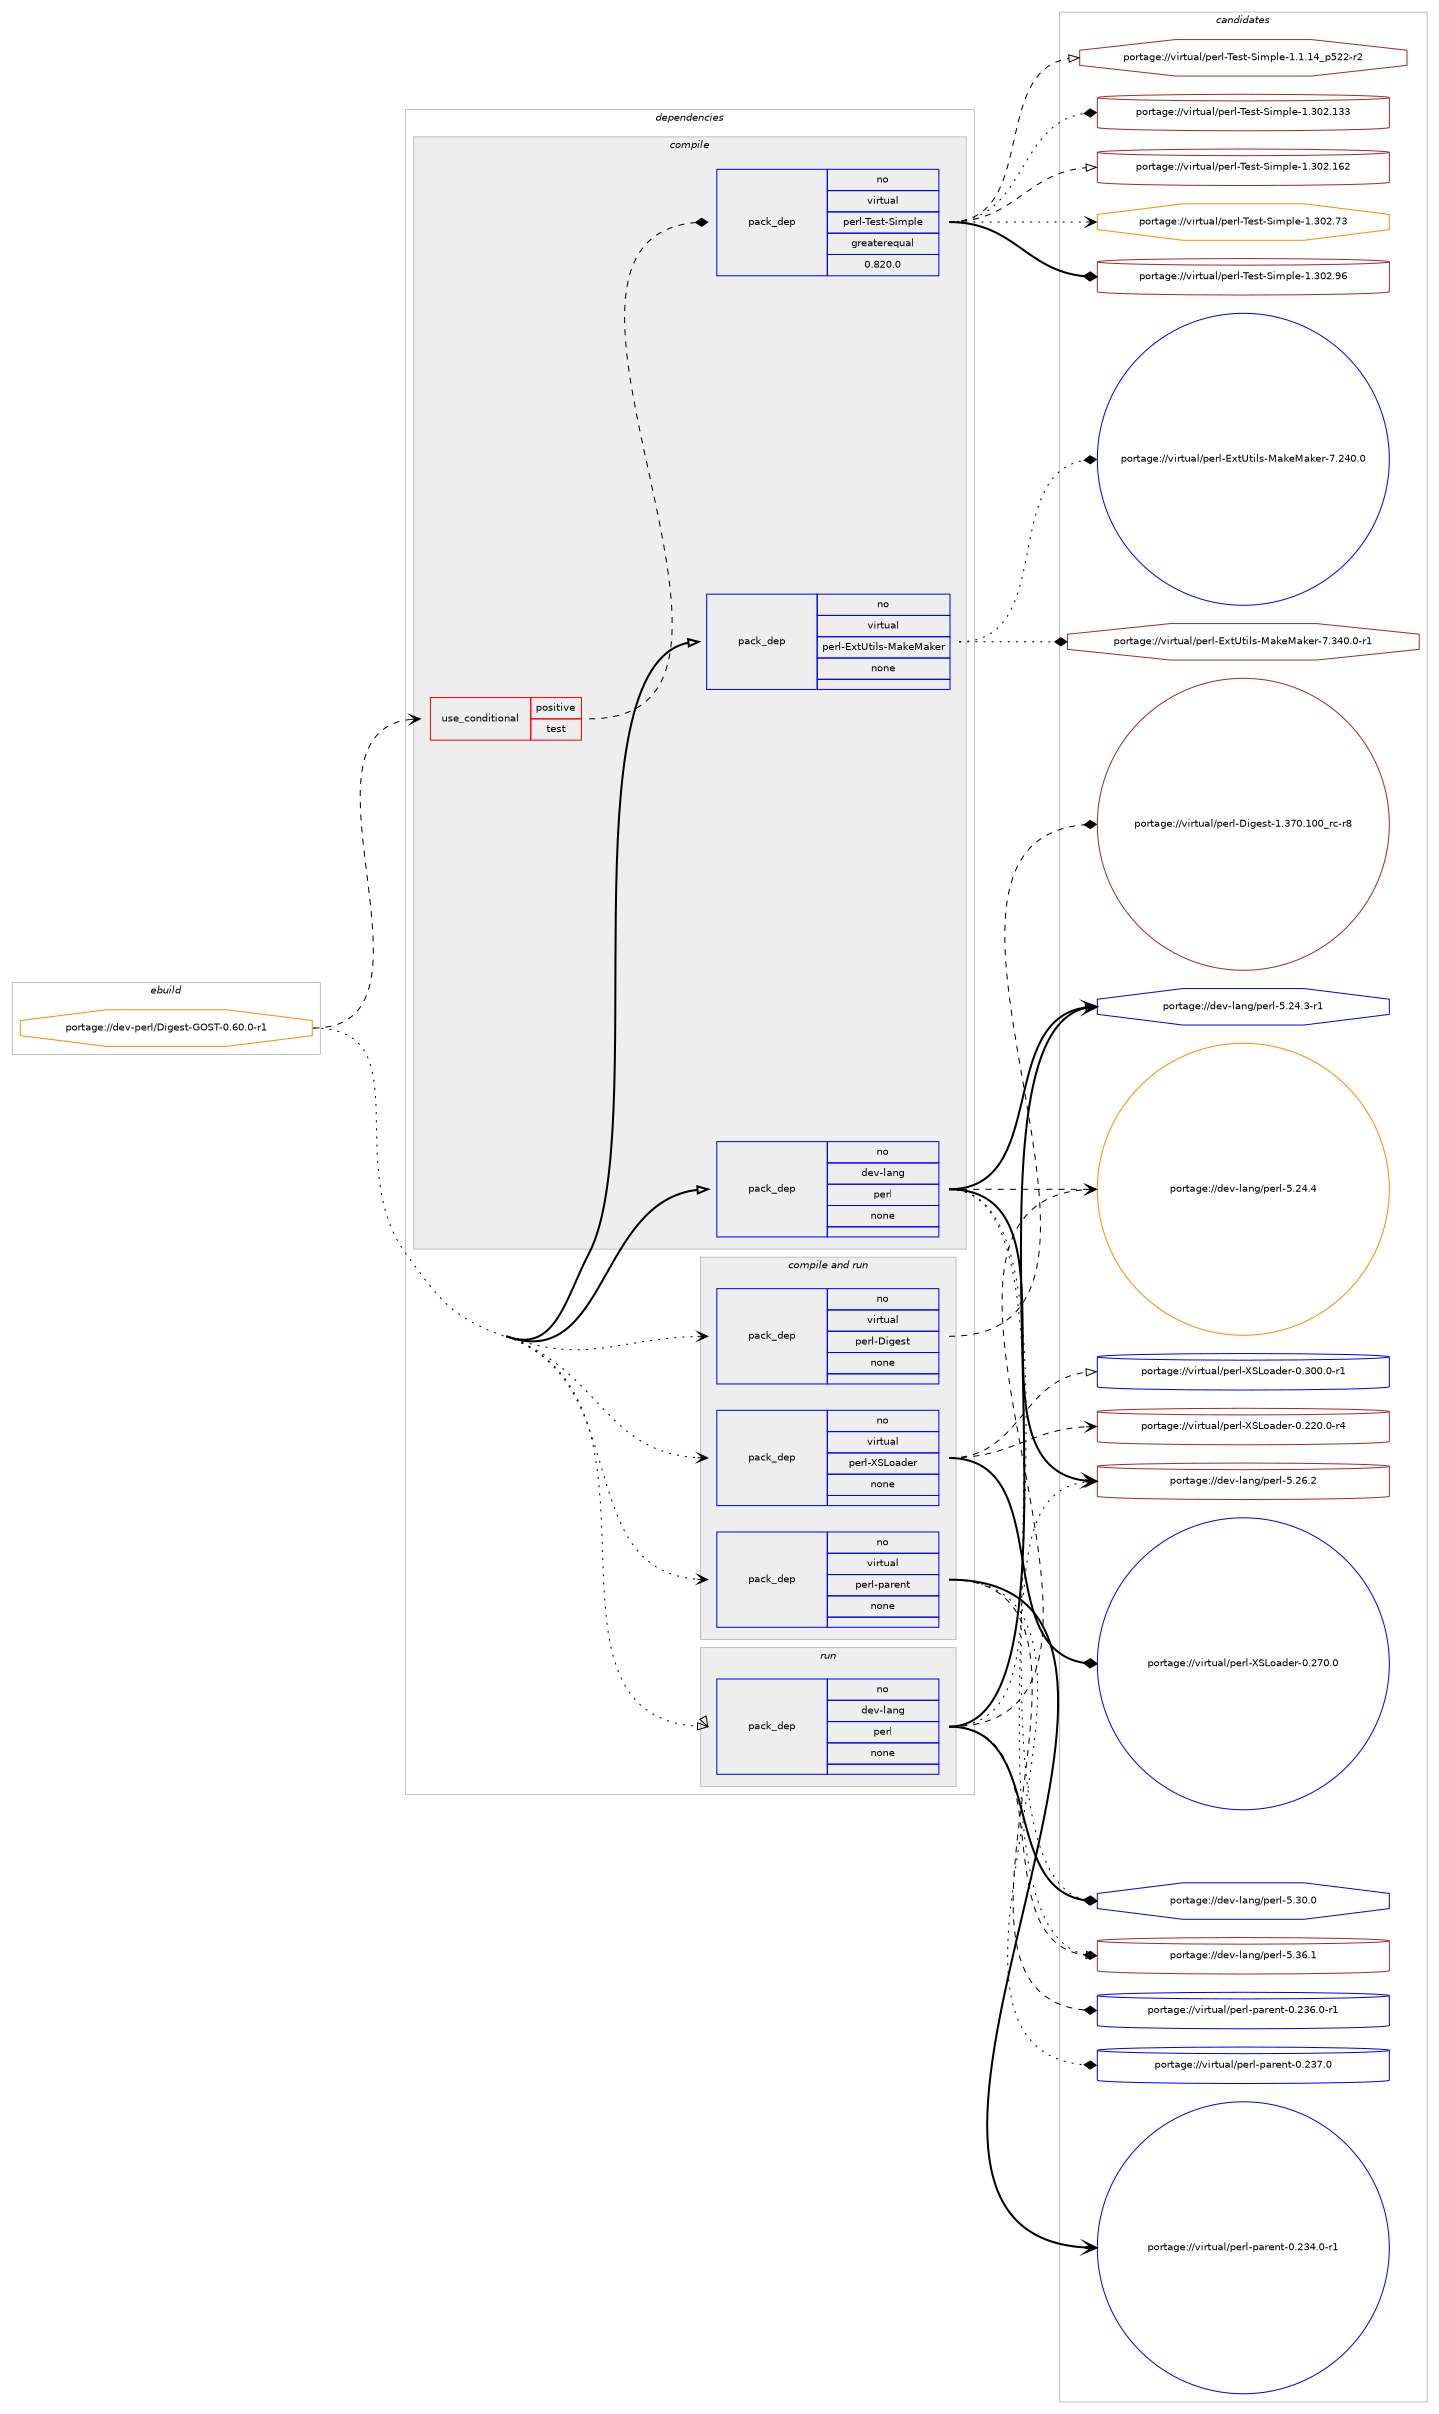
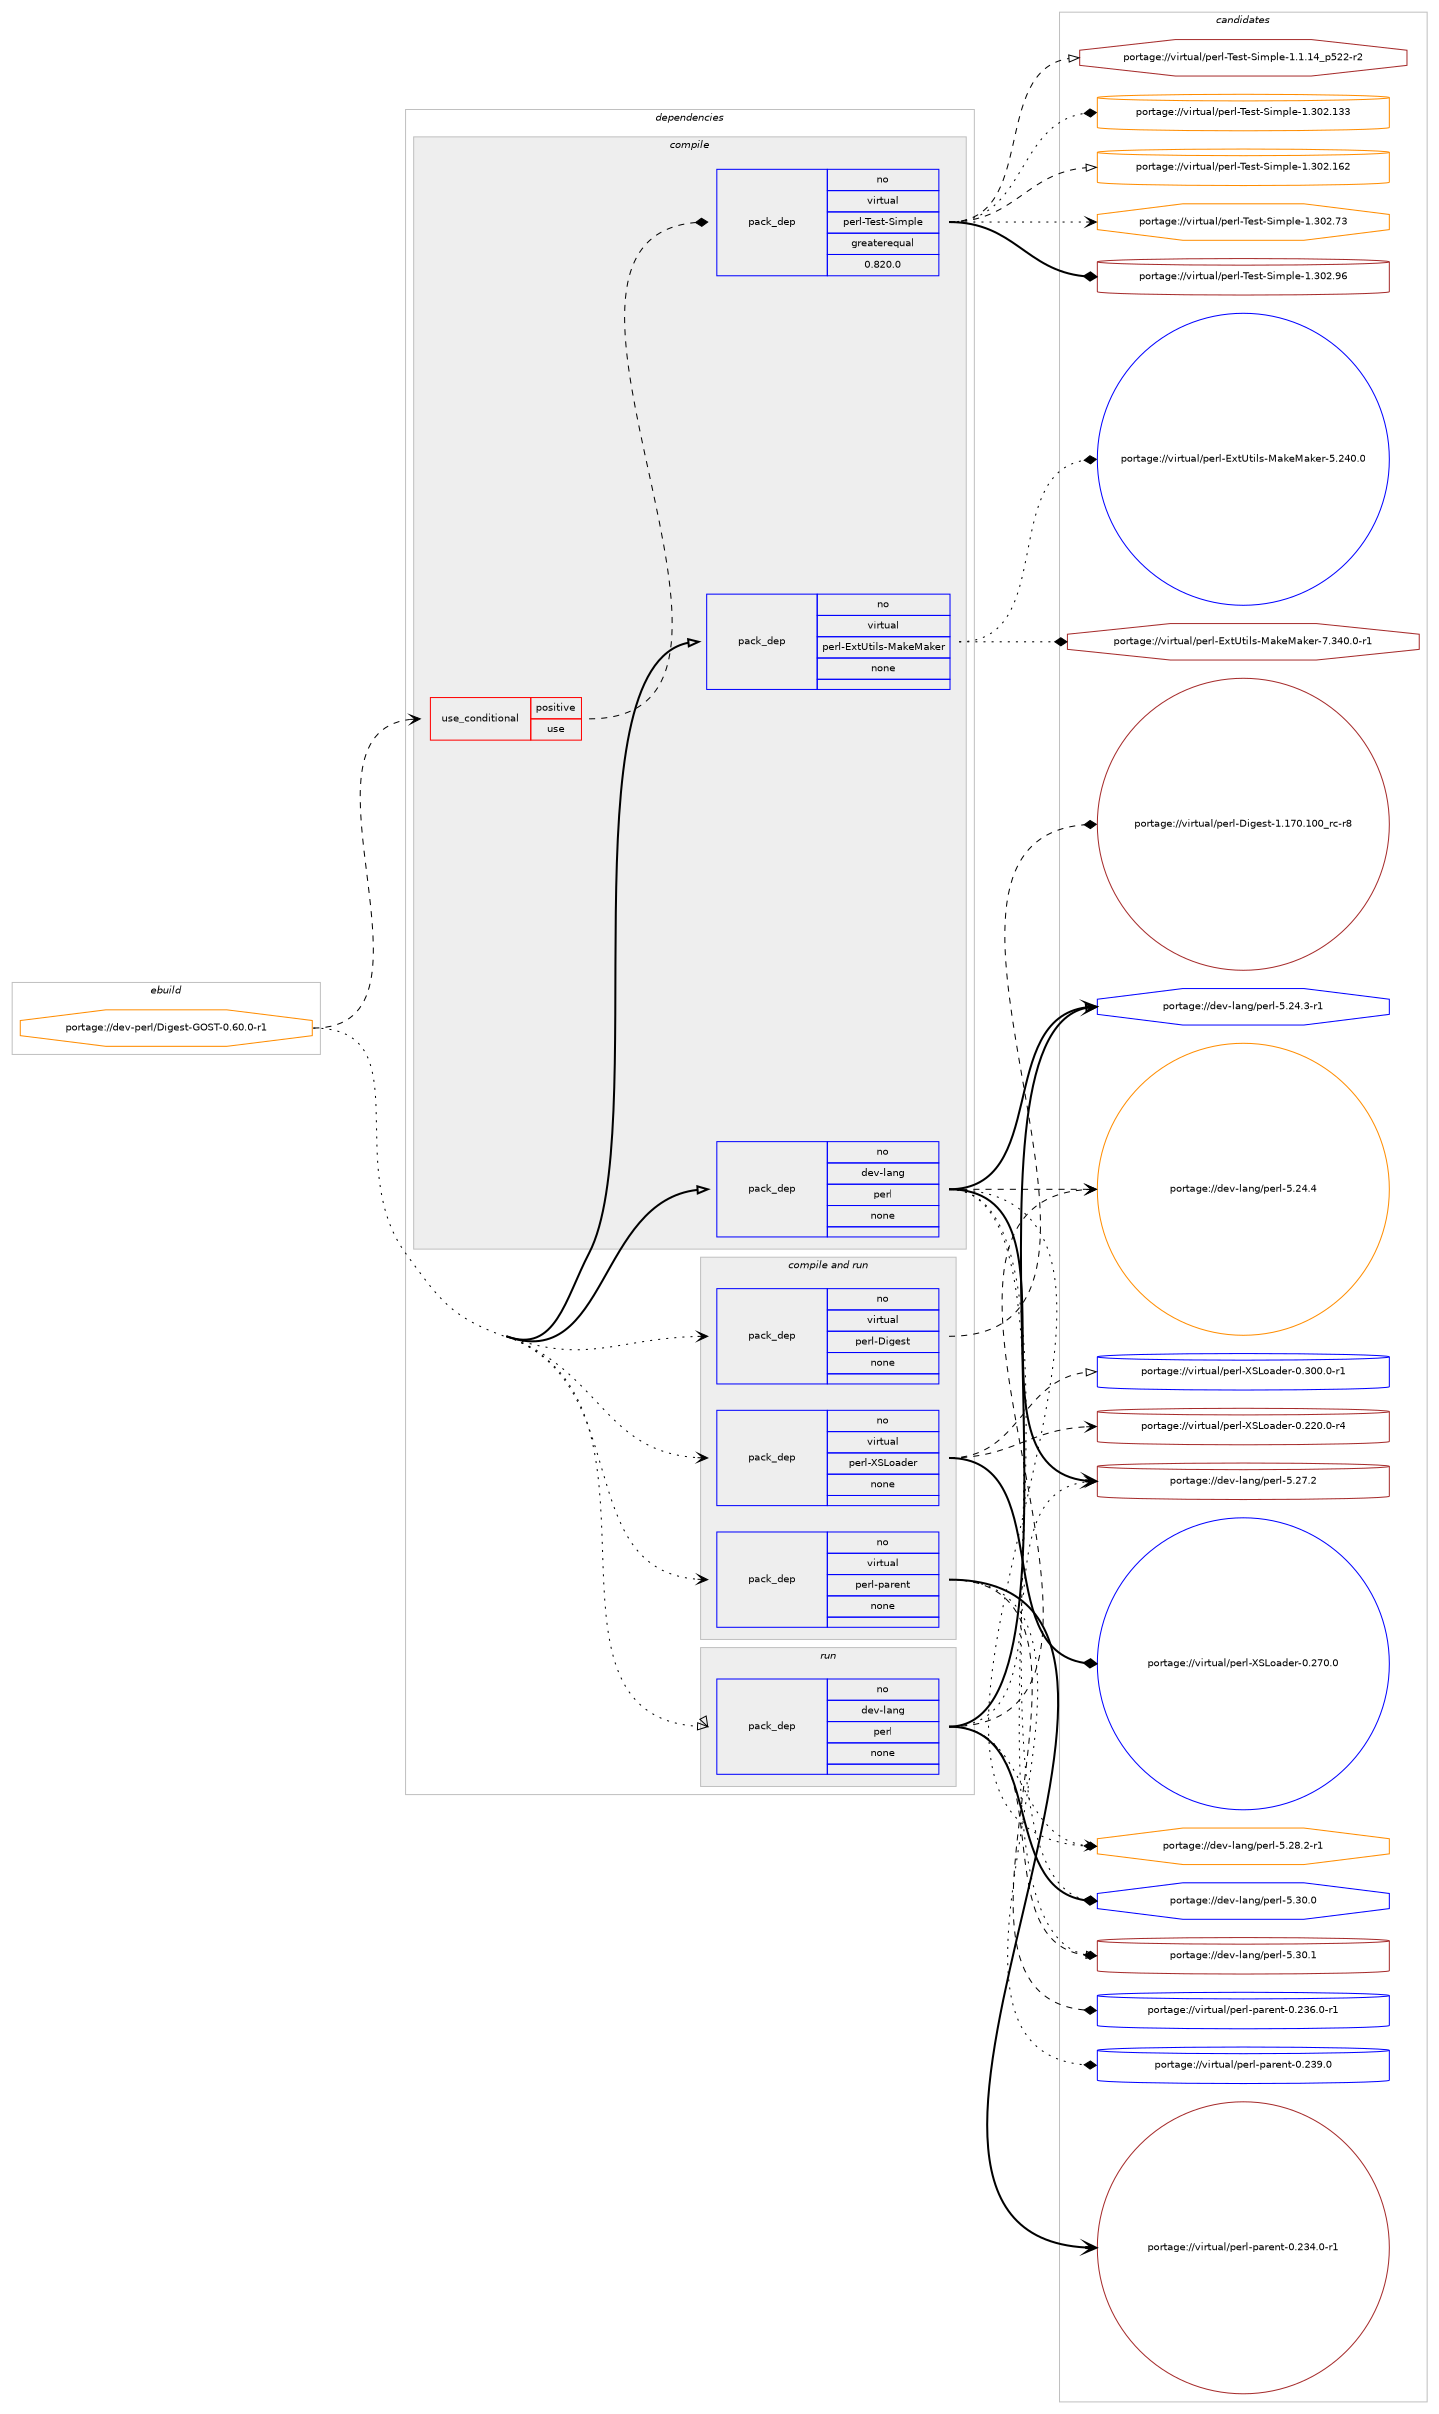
node "portage://virtual/perl-Test-Simple-1.302.133": color brown -> darkorange
node "portage://virtual/perl-Test-Simple-1.302.162": color brown -> darkorange
node "portage://virtual/perl-ExtUtils-MakeMaker-7.240.0": label "portage://virtual/perl-ExtUtils-MakeMaker-7.240.0" -> "portage://virtual/perl-ExtUtils-MakeMaker-5.240.0"
node "use_conditional": text "test" -> "use"
node "portage://virtual/perl-Digest-1.370.100_rc-r8": label "portage://virtual/perl-Digest-1.370.100_rc-r8" -> "portage://virtual/perl-Digest-1.170.100_rc-r8"
node "portage://dev-lang/perl-5.26.2": label "portage://dev-lang/perl-5.26.2" -> "portage://dev-lang/perl-5.27.2"
node "portage://dev-lang/perl-5.28.2-r1": added
node "portage://dev-lang/perl-5.36.1": label "portage://dev-lang/perl-5.36.1" -> "portage://dev-lang/perl-5.30.1"
node "portage://virtual/perl-parent-0.237.0": label "portage://virtual/perl-parent-0.237.0" -> "portage://virtual/perl-parent-0.239.0"
node "portage://virtual/perl-parent-0.234.0-r1": color blue -> brown
